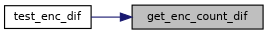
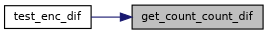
node "get_enc_count_dif": label "get_enc_count_dif" -> "get_count_count_dif"
